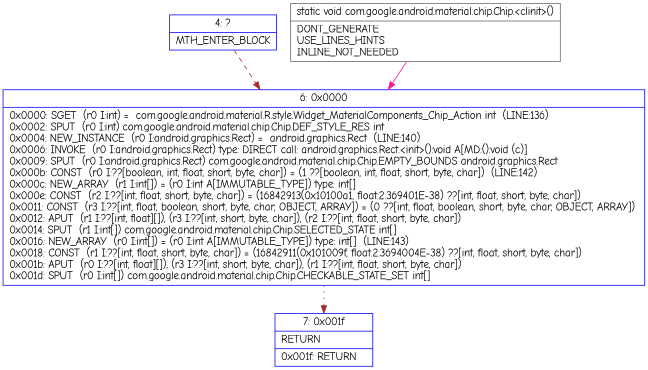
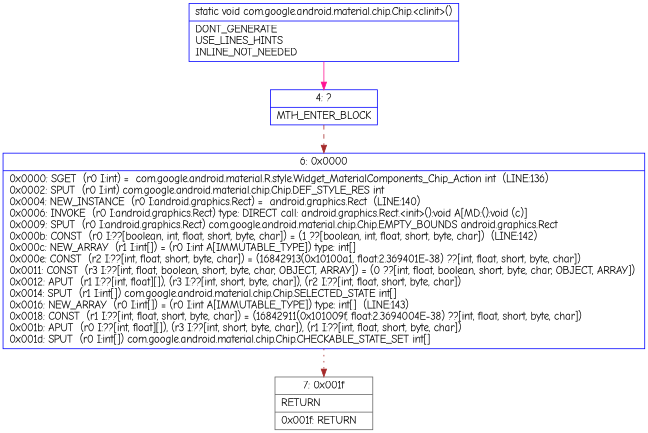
node "static void com.google.android.material.chip.Chip.<clinit>()": color gray40 -> blue
edge "static void com.google.android.material.chip.Chip.<clinit>()" -> "6: 0x0000": now "static void com.google.android.material.chip.Chip.<clinit>()" -> "4: ?"
node "7: 0x001f": color blue -> gray40
